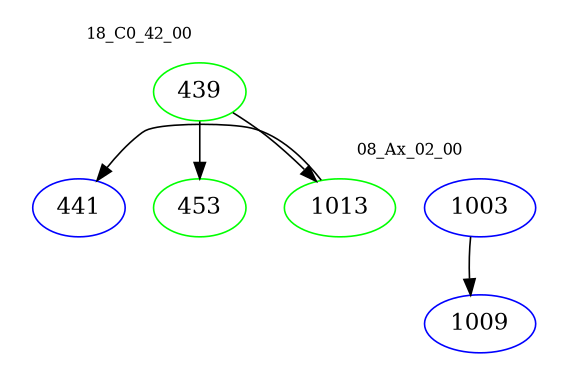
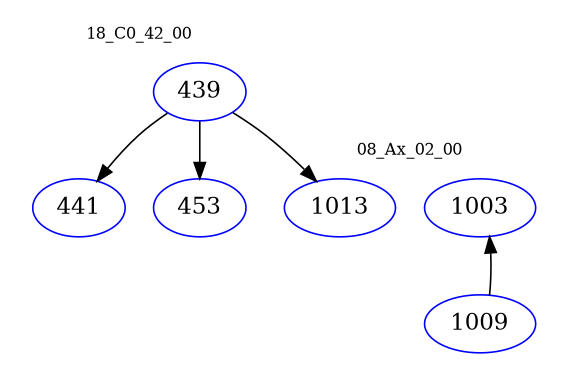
node "439": color green -> blue
edge "1013" -> "441": now "439" -> "441"
node "453": color green -> blue
node "1013": color green -> blue
edge "1003" -> "1009": reversed
